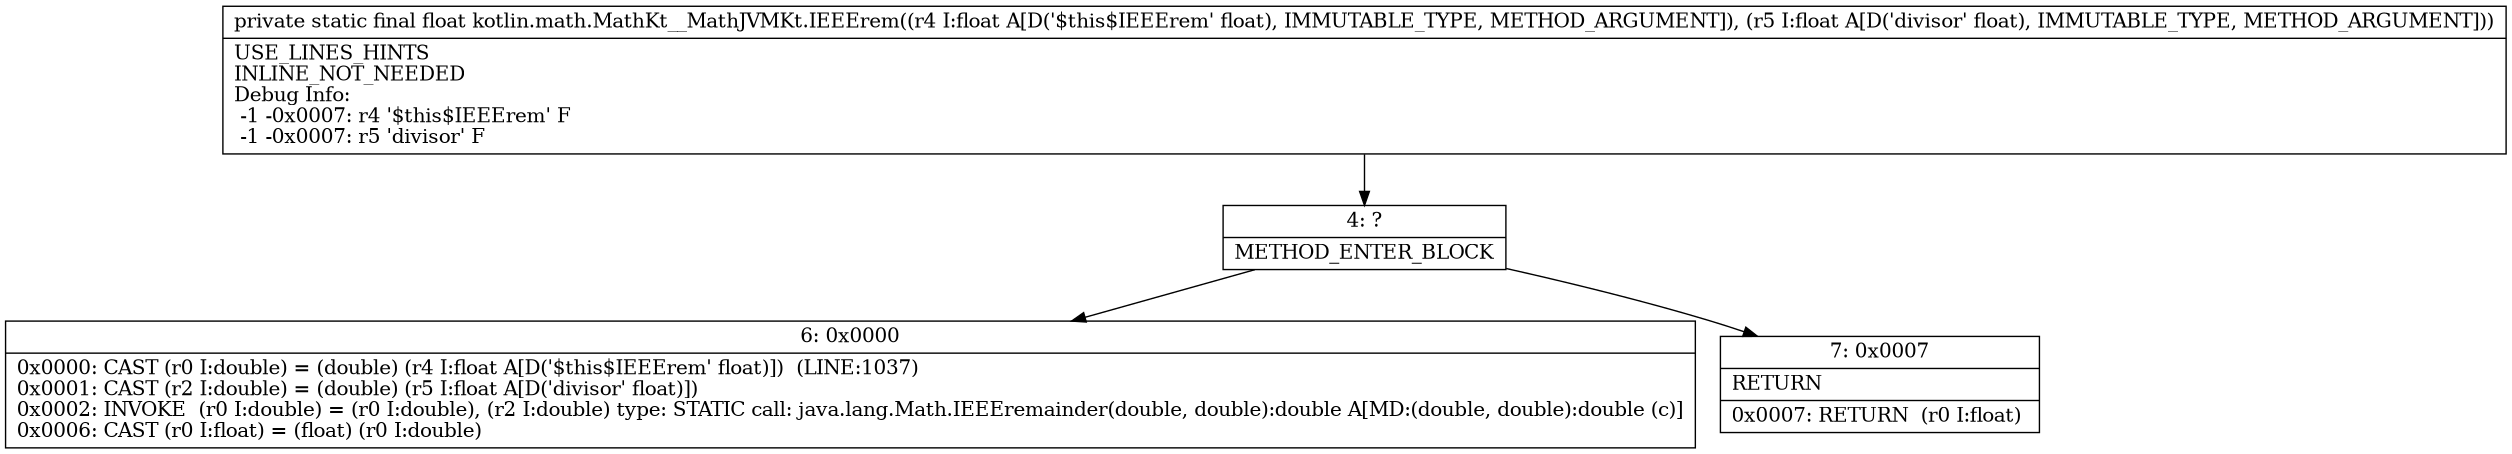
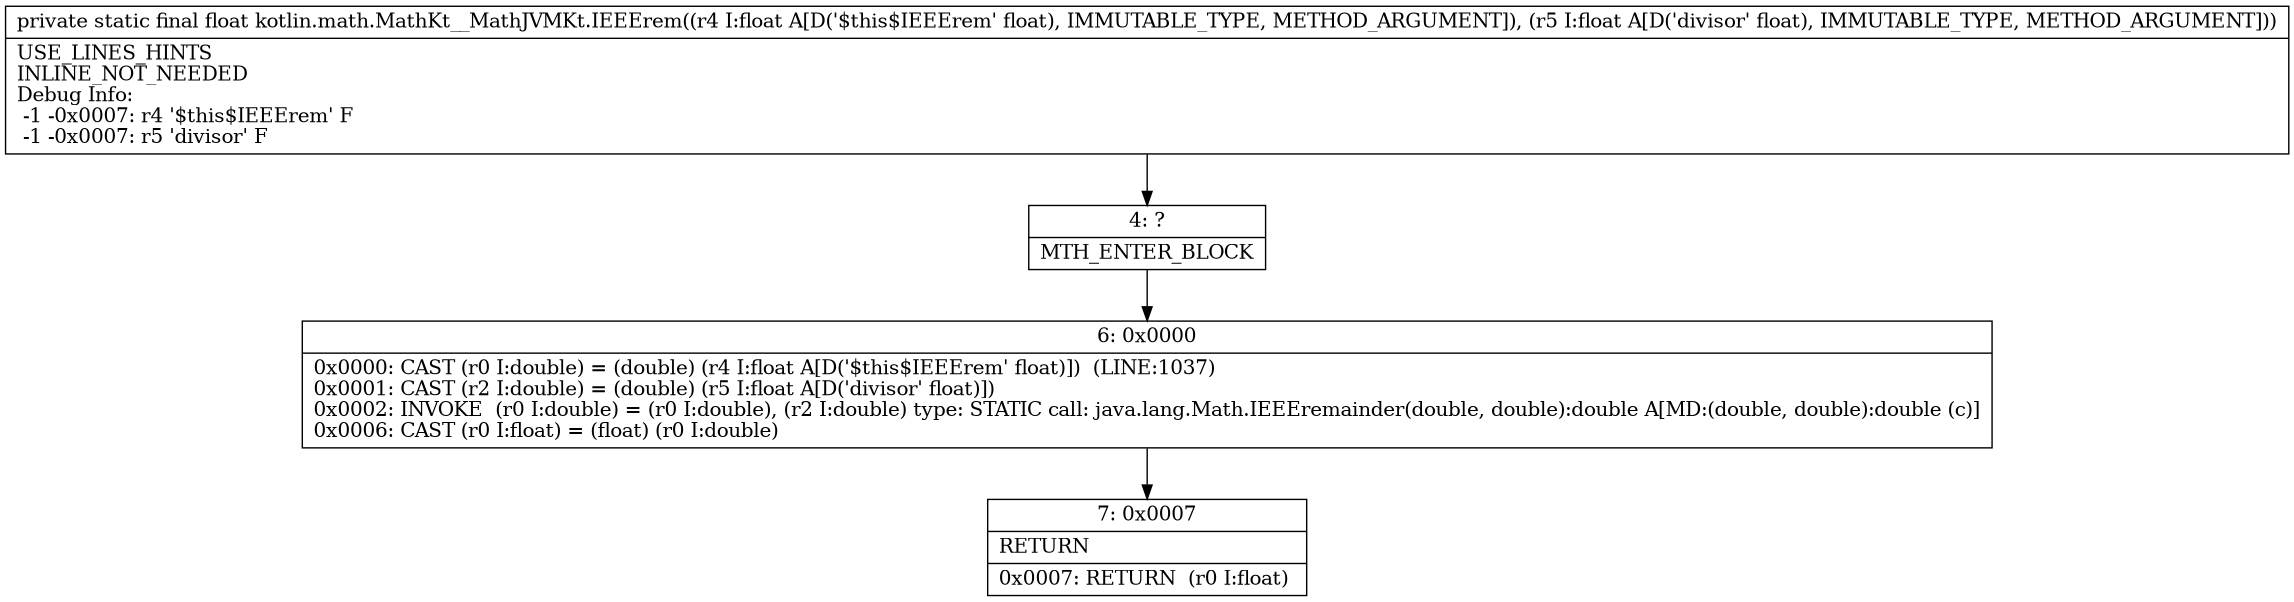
node "4: ?": text "METHOD_ENTER_BLOCK" -> "MTH_ENTER_BLOCK"
edge "4: ?" -> "7: 0x0007": now "6: 0x0000" -> "7: 0x0007"
